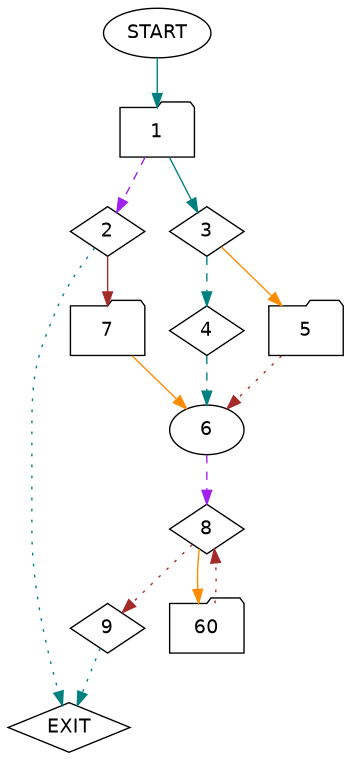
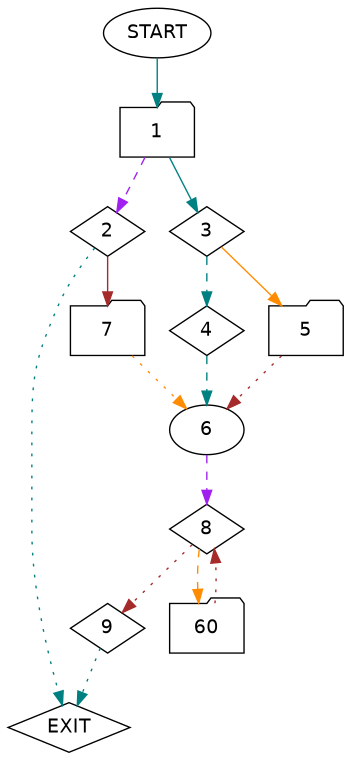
edge "7" -> "6": style solid -> dotted
edge "8" -> "60": style solid -> dashed
